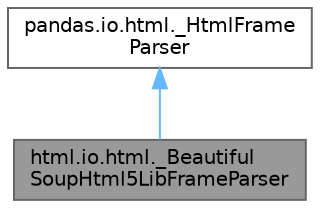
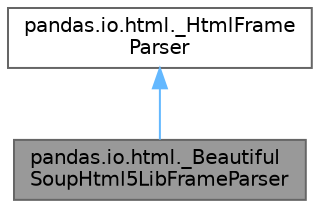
node "html.io.html._Beautiful SoupHtml5LibFrameParser": label "html.io.html._Beautiful SoupHtml5LibFrameParser" -> "pandas.io.html._Beautiful SoupHtml5LibFrameParser"
